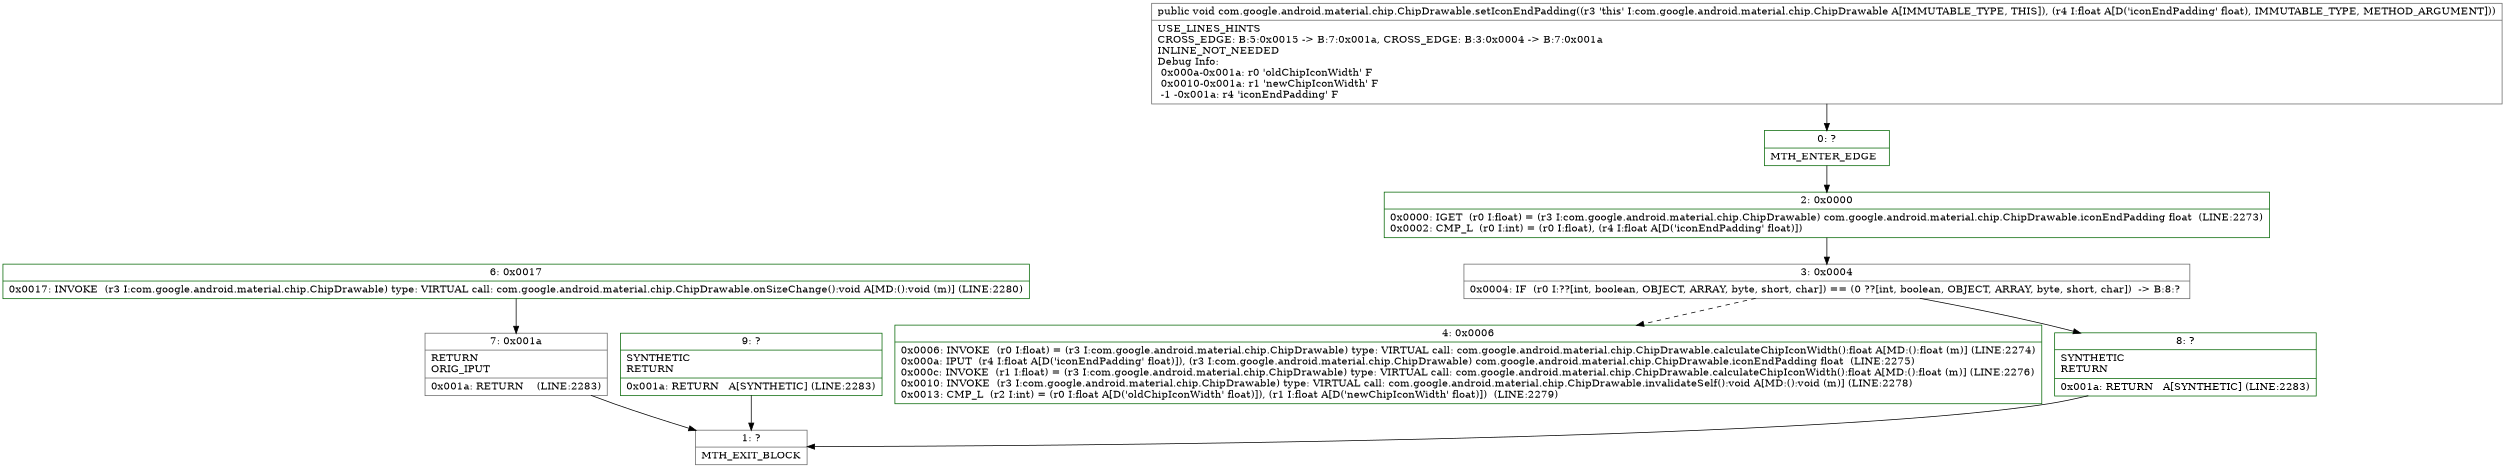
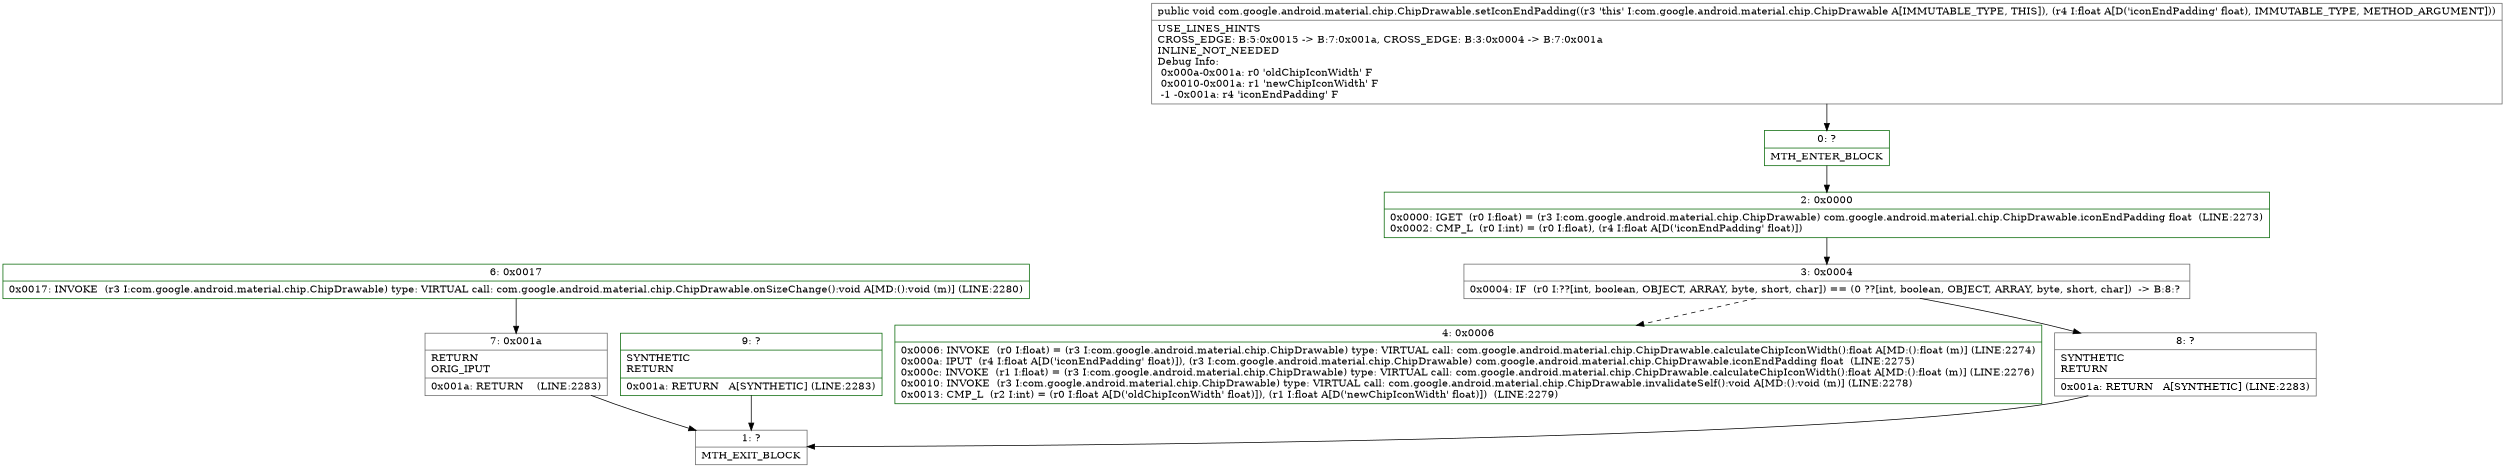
node "0: ?": text "MTH_ENTER_EDGE" -> "MTH_ENTER_BLOCK"
node "8: ?": color darkgreen -> gray40
